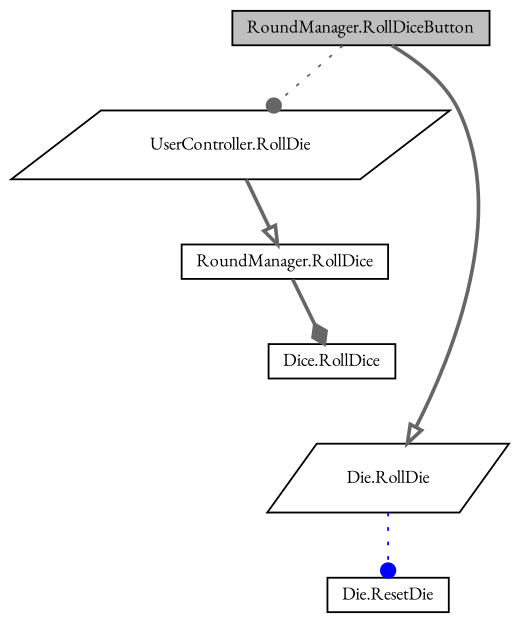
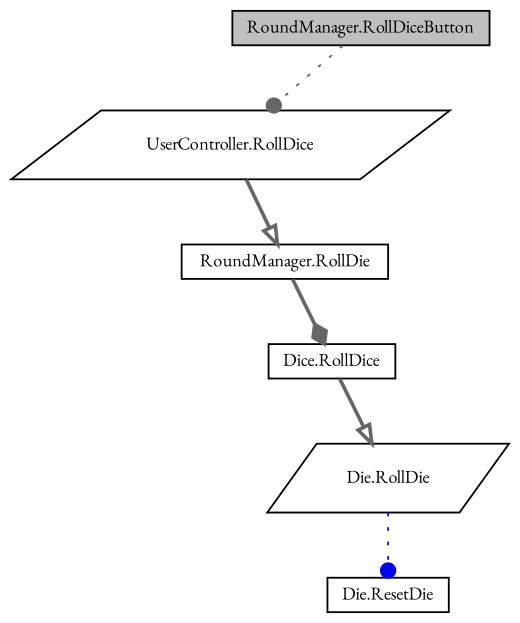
node "UserController.RollDie": label "UserController.RollDie" -> "UserController.RollDice"
edge "RoundManager.RollDiceButton" -> "Die.RollDie": now "Dice.RollDice" -> "Die.RollDie"
node "RoundManager.RollDice": label "RoundManager.RollDice" -> "RoundManager.RollDie"
